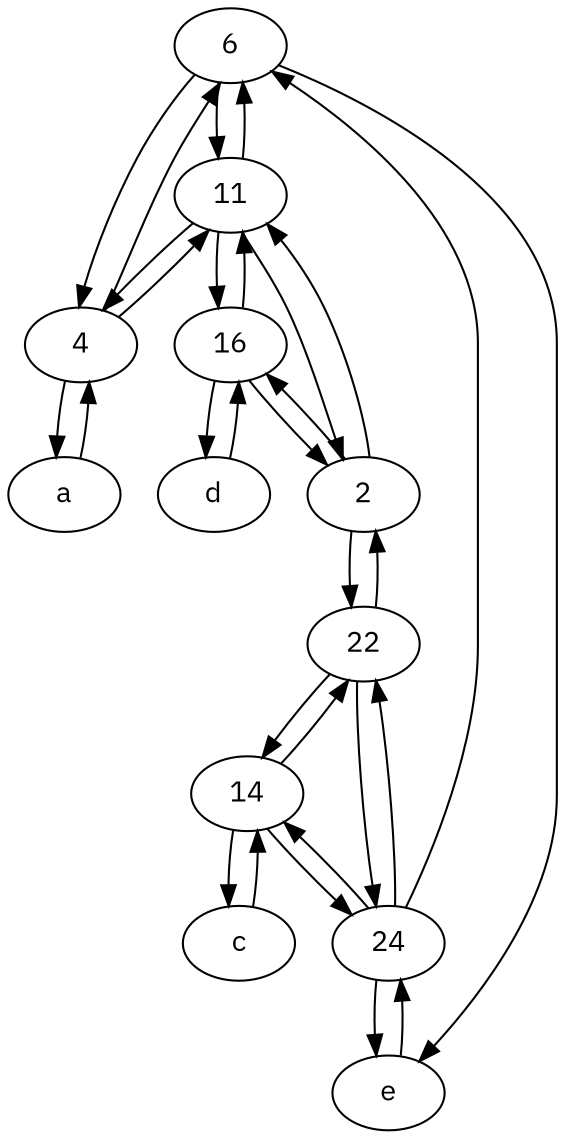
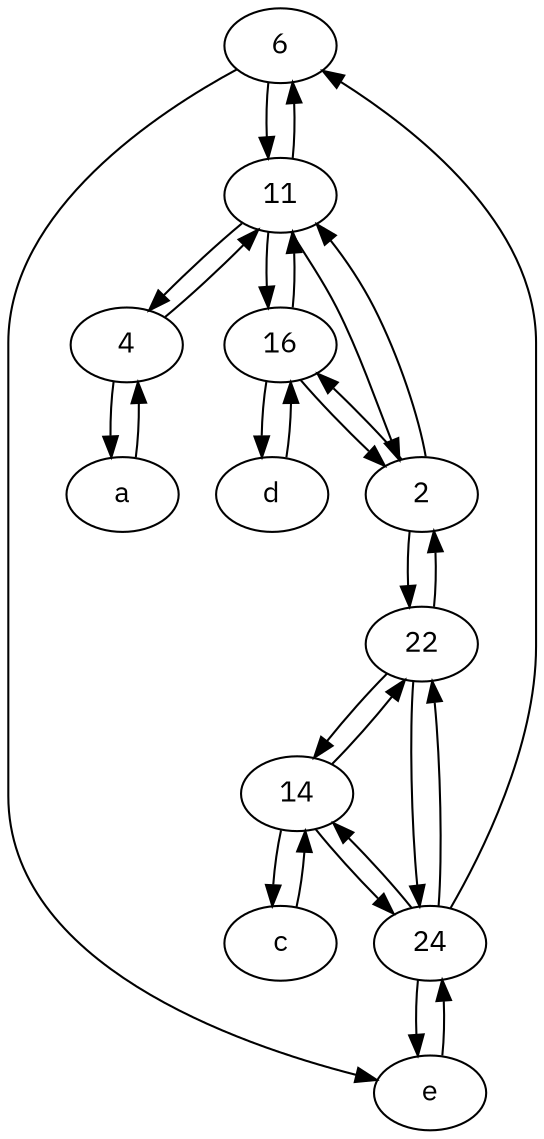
edge "6" -> "4": removed
edge "4" -> "6": removed
